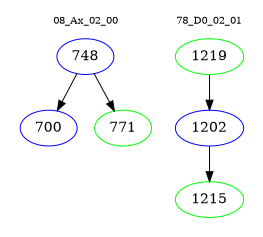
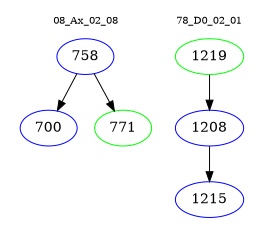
cluster "08_Ax_02_00": label "08_Ax_02_00" -> "08_Ax_02_08"
node "748": label "748" -> "758"
node "1202": label "1202" -> "1208"
node "1215": color green -> blue
